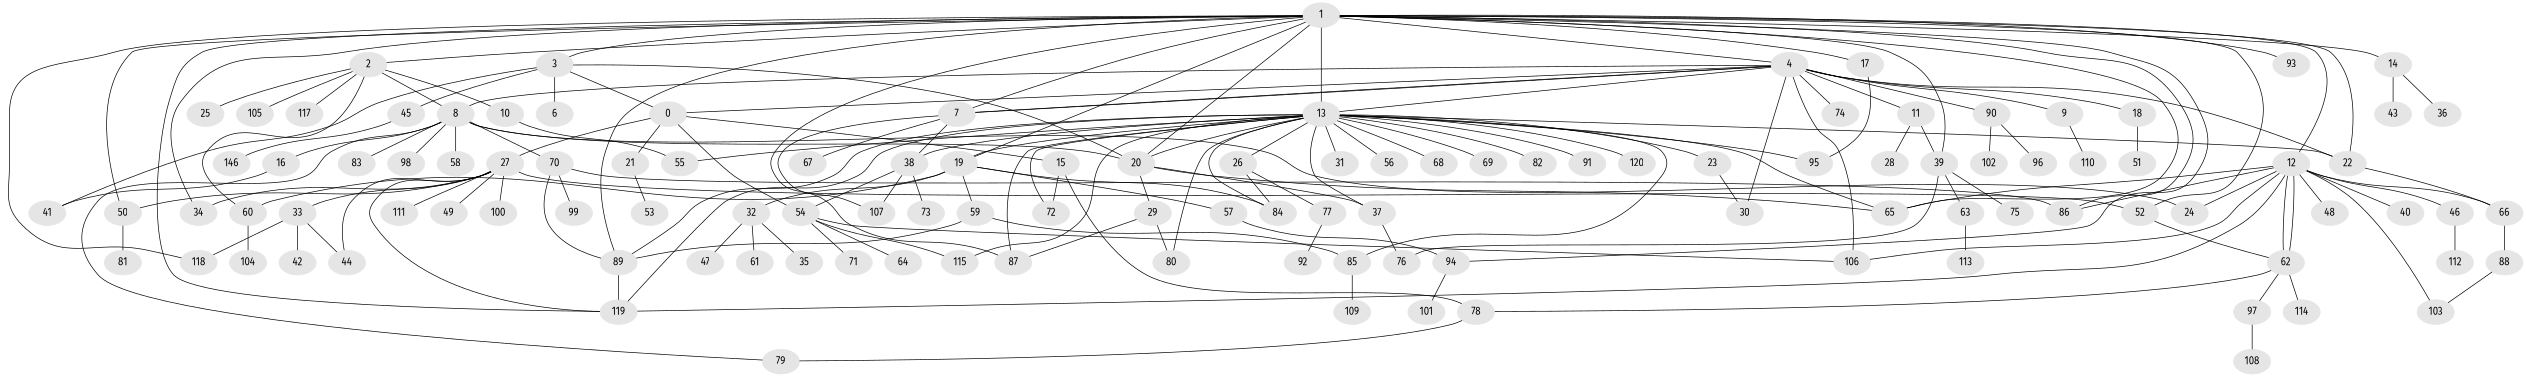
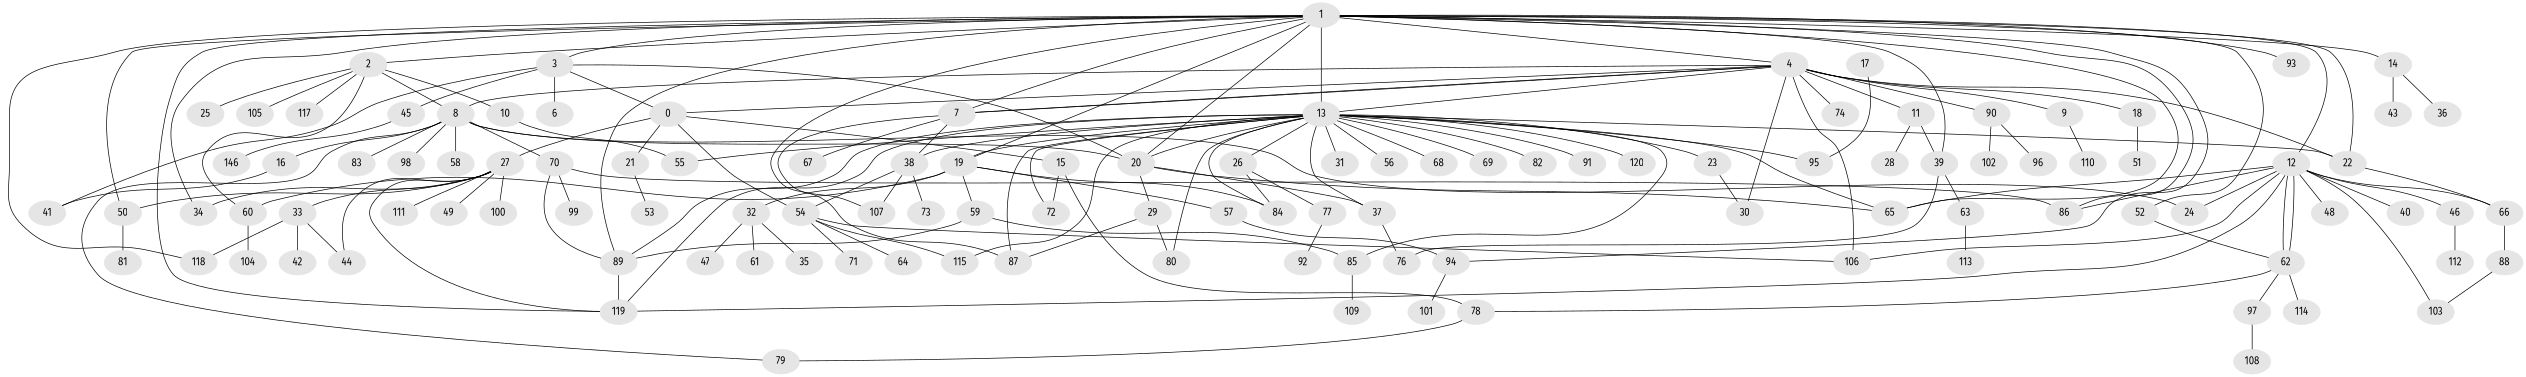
edge "1" -- "17": removed
edge "27" -- "52": removed
node "75": removed
